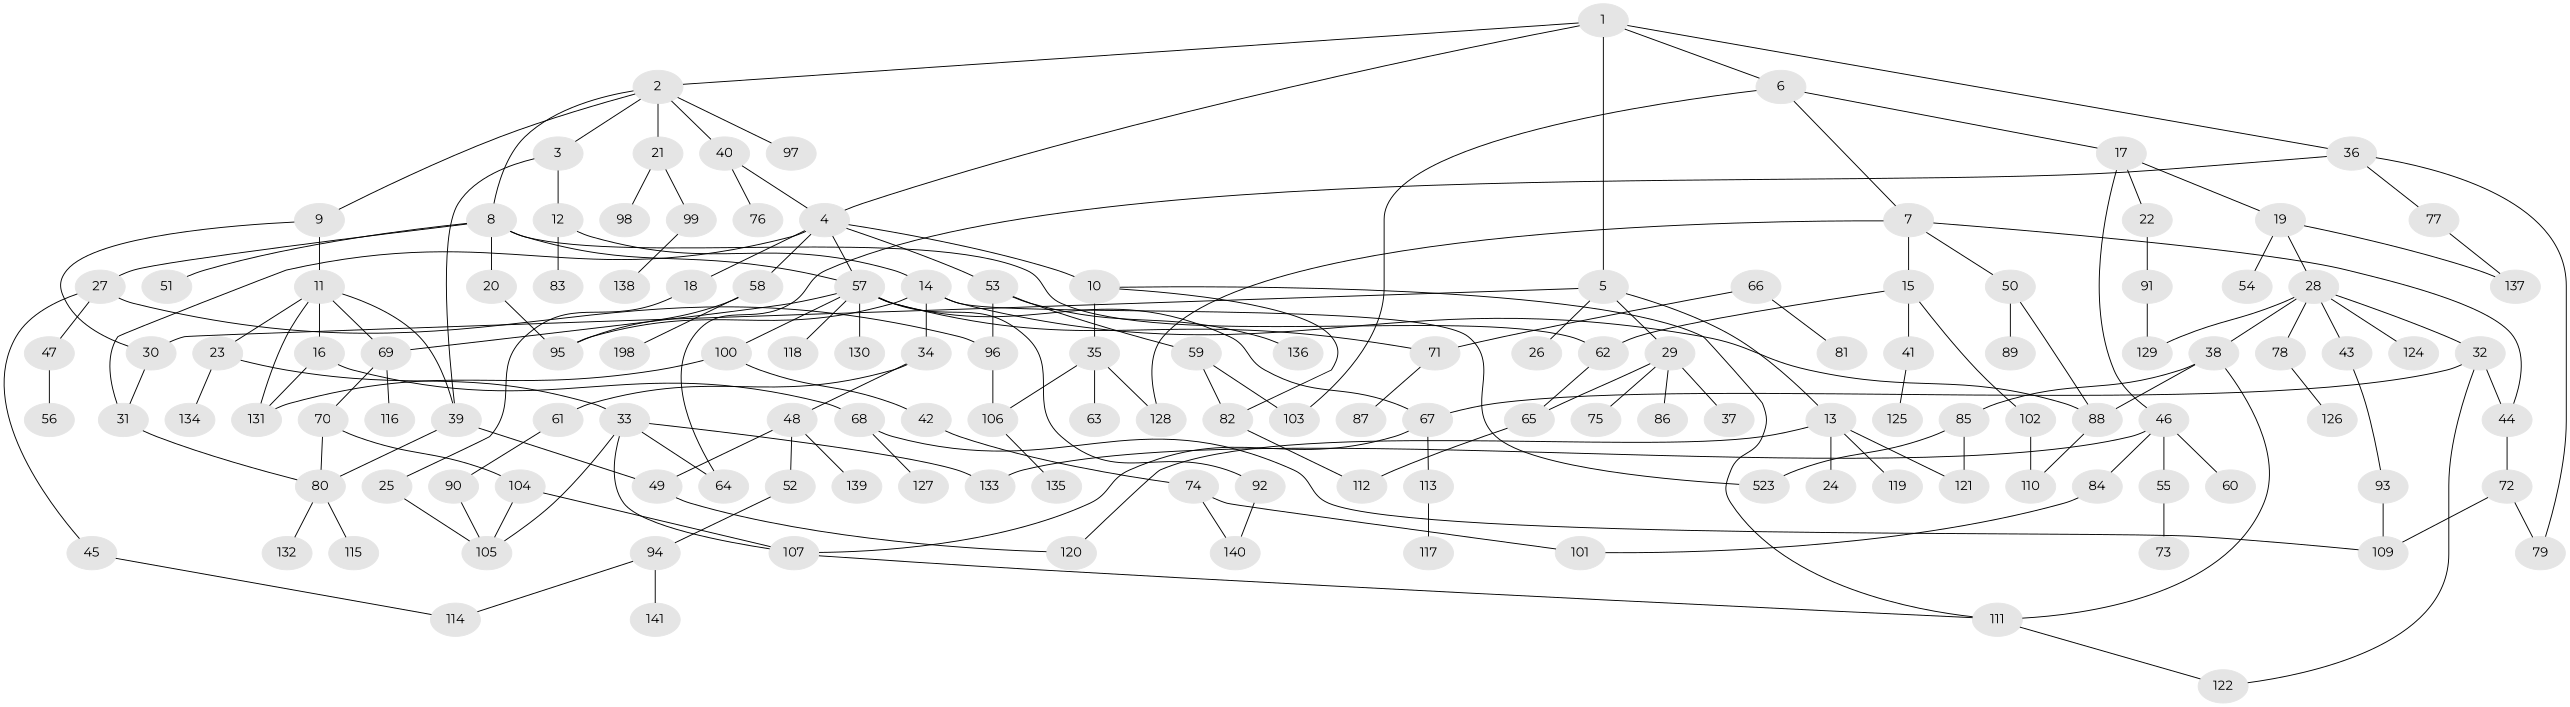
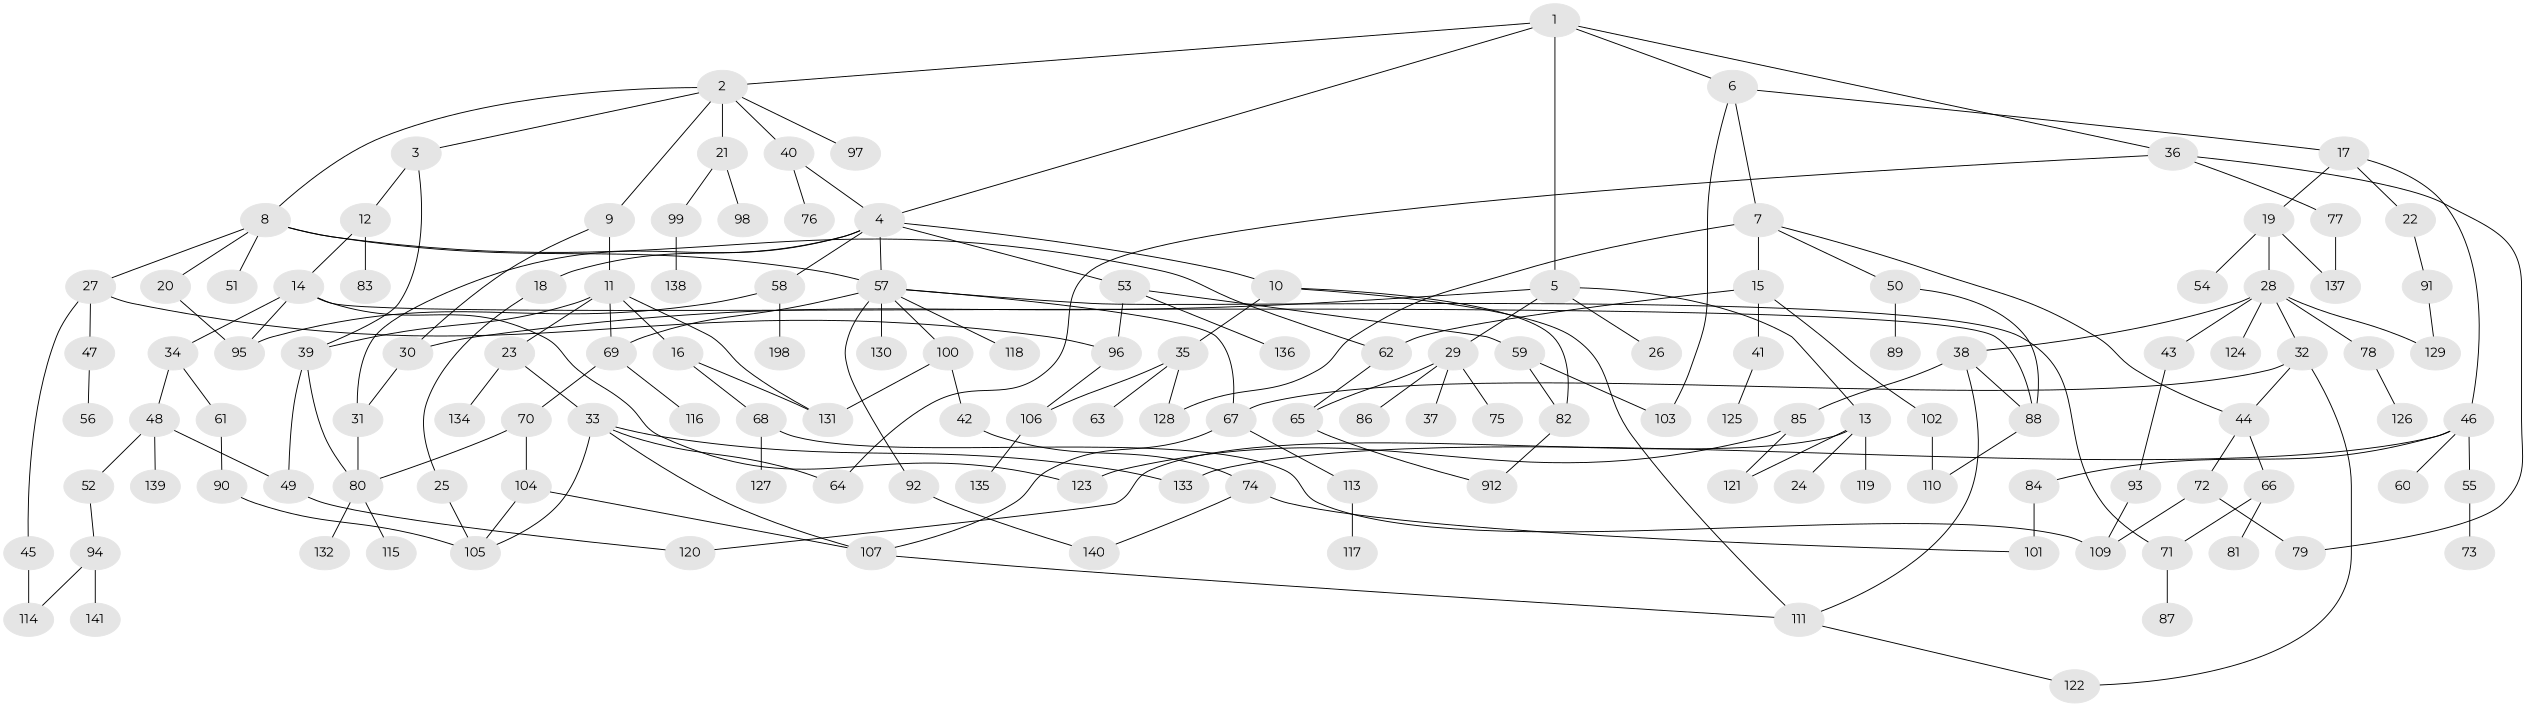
edge "44" -- "66": added
node "112": label "112" -> "912"
node "523": label "523" -> "123"
